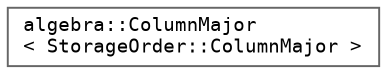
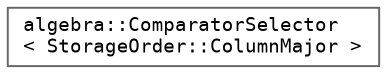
node "algebra::ColumnMajor < StorageOrder::ColumnMajor >": label "algebra::ColumnMajor < StorageOrder::ColumnMajor >" -> "algebra::ComparatorSelector < StorageOrder::ColumnMajor >"
